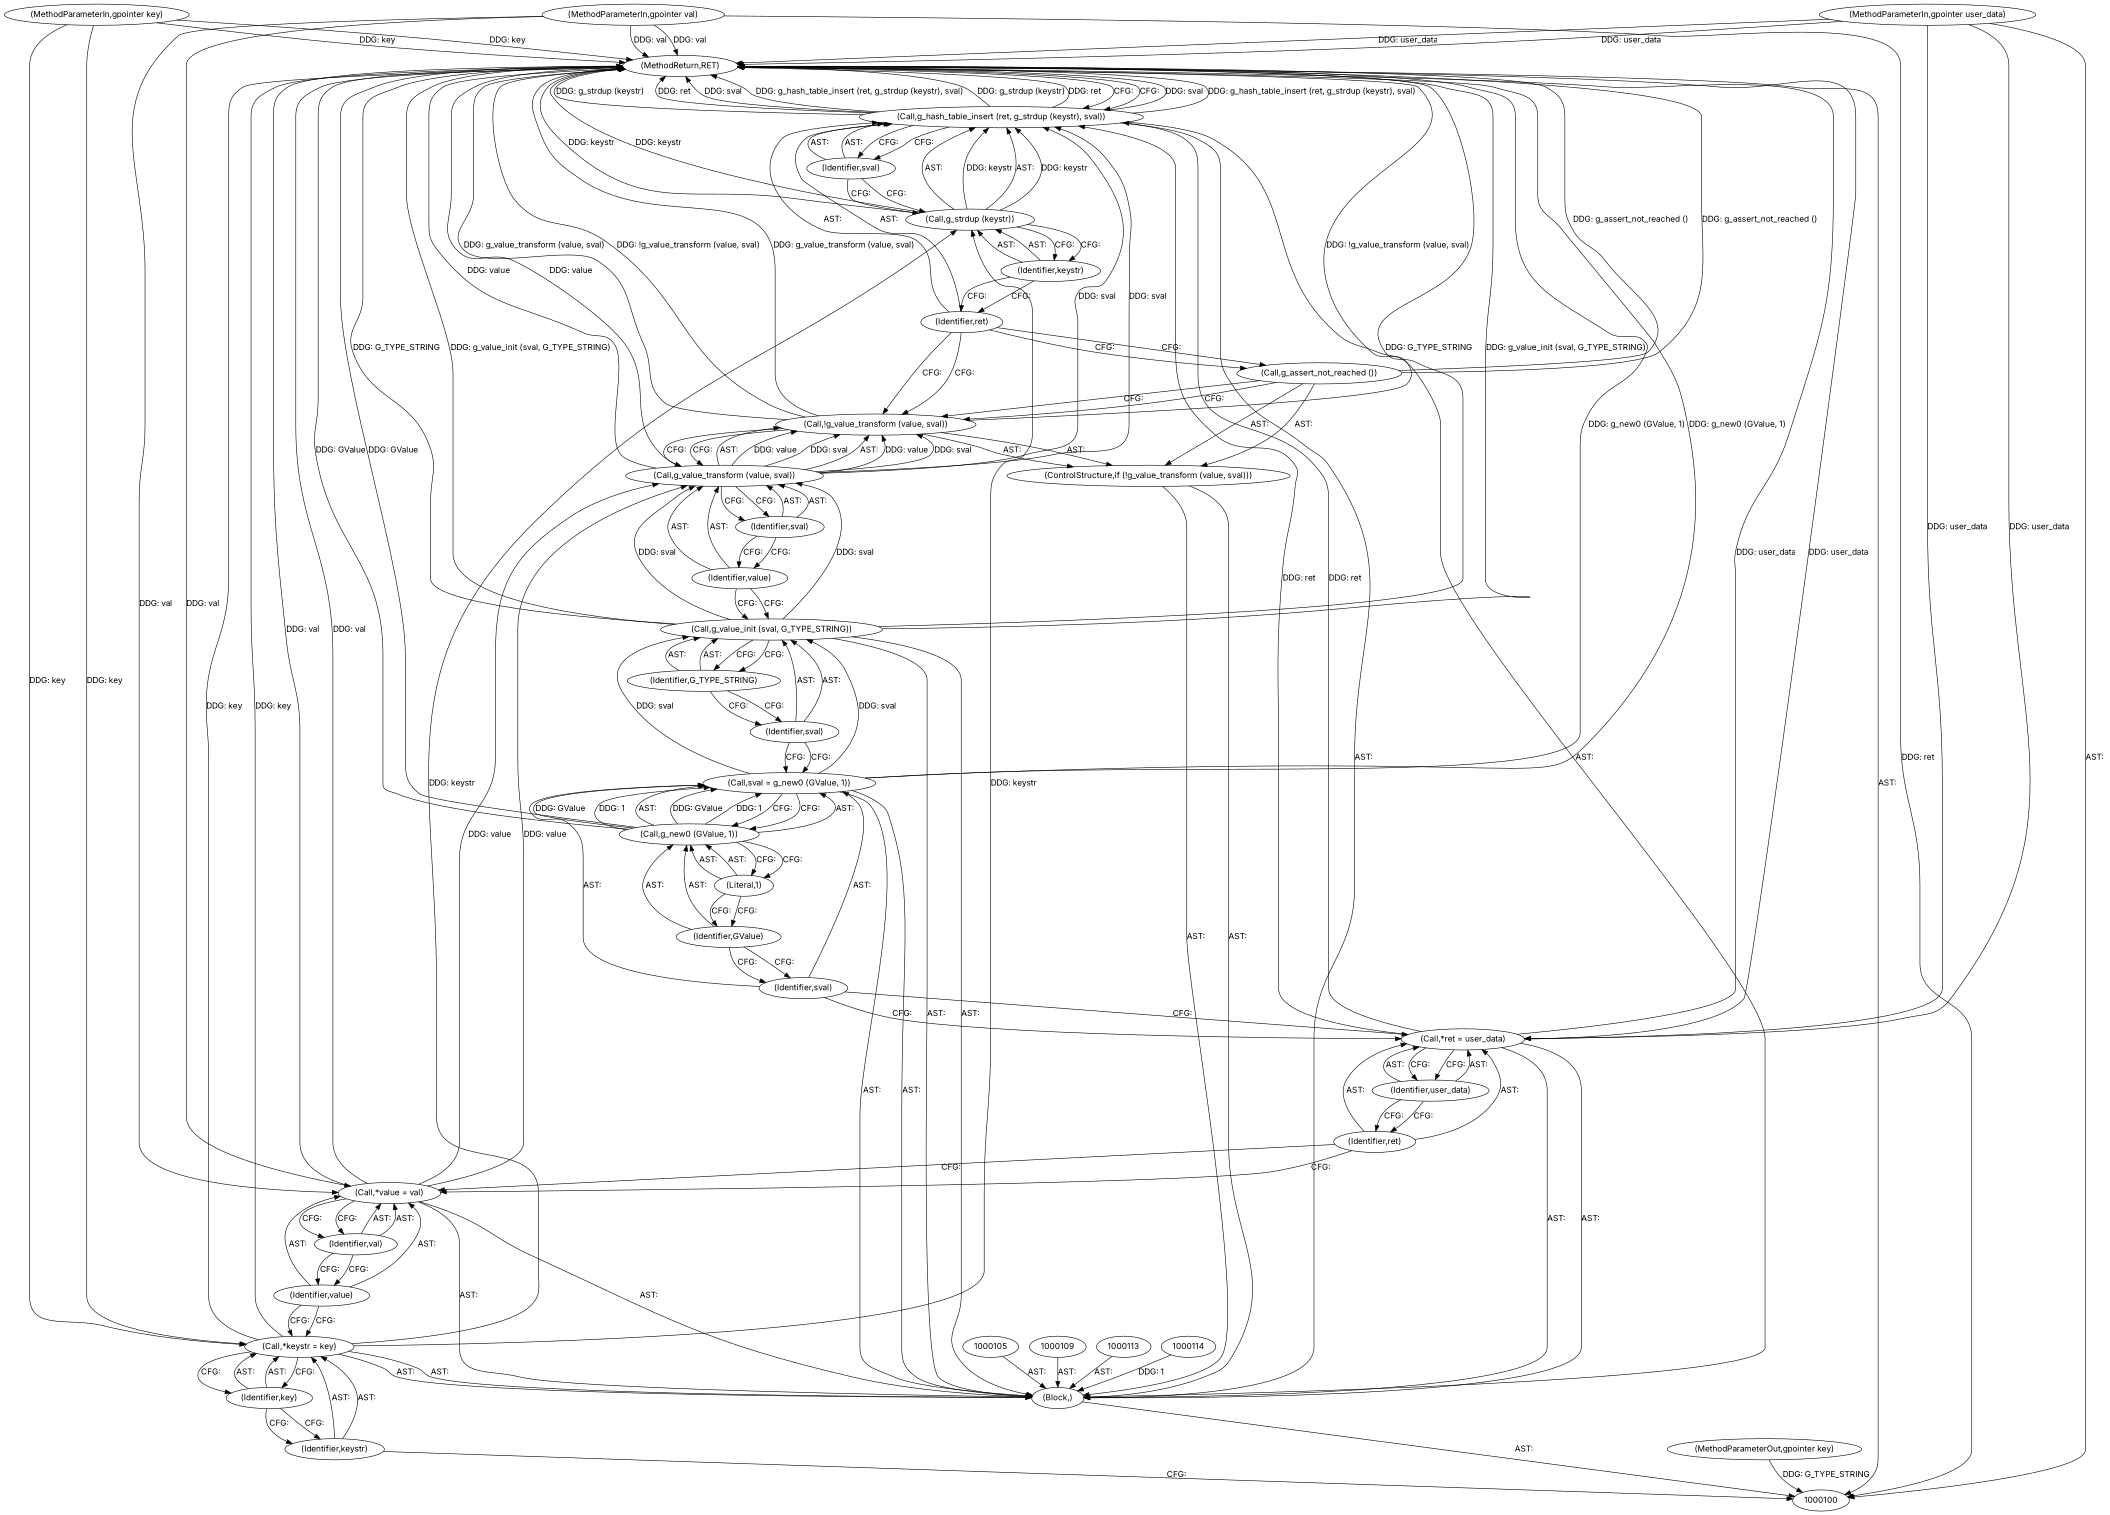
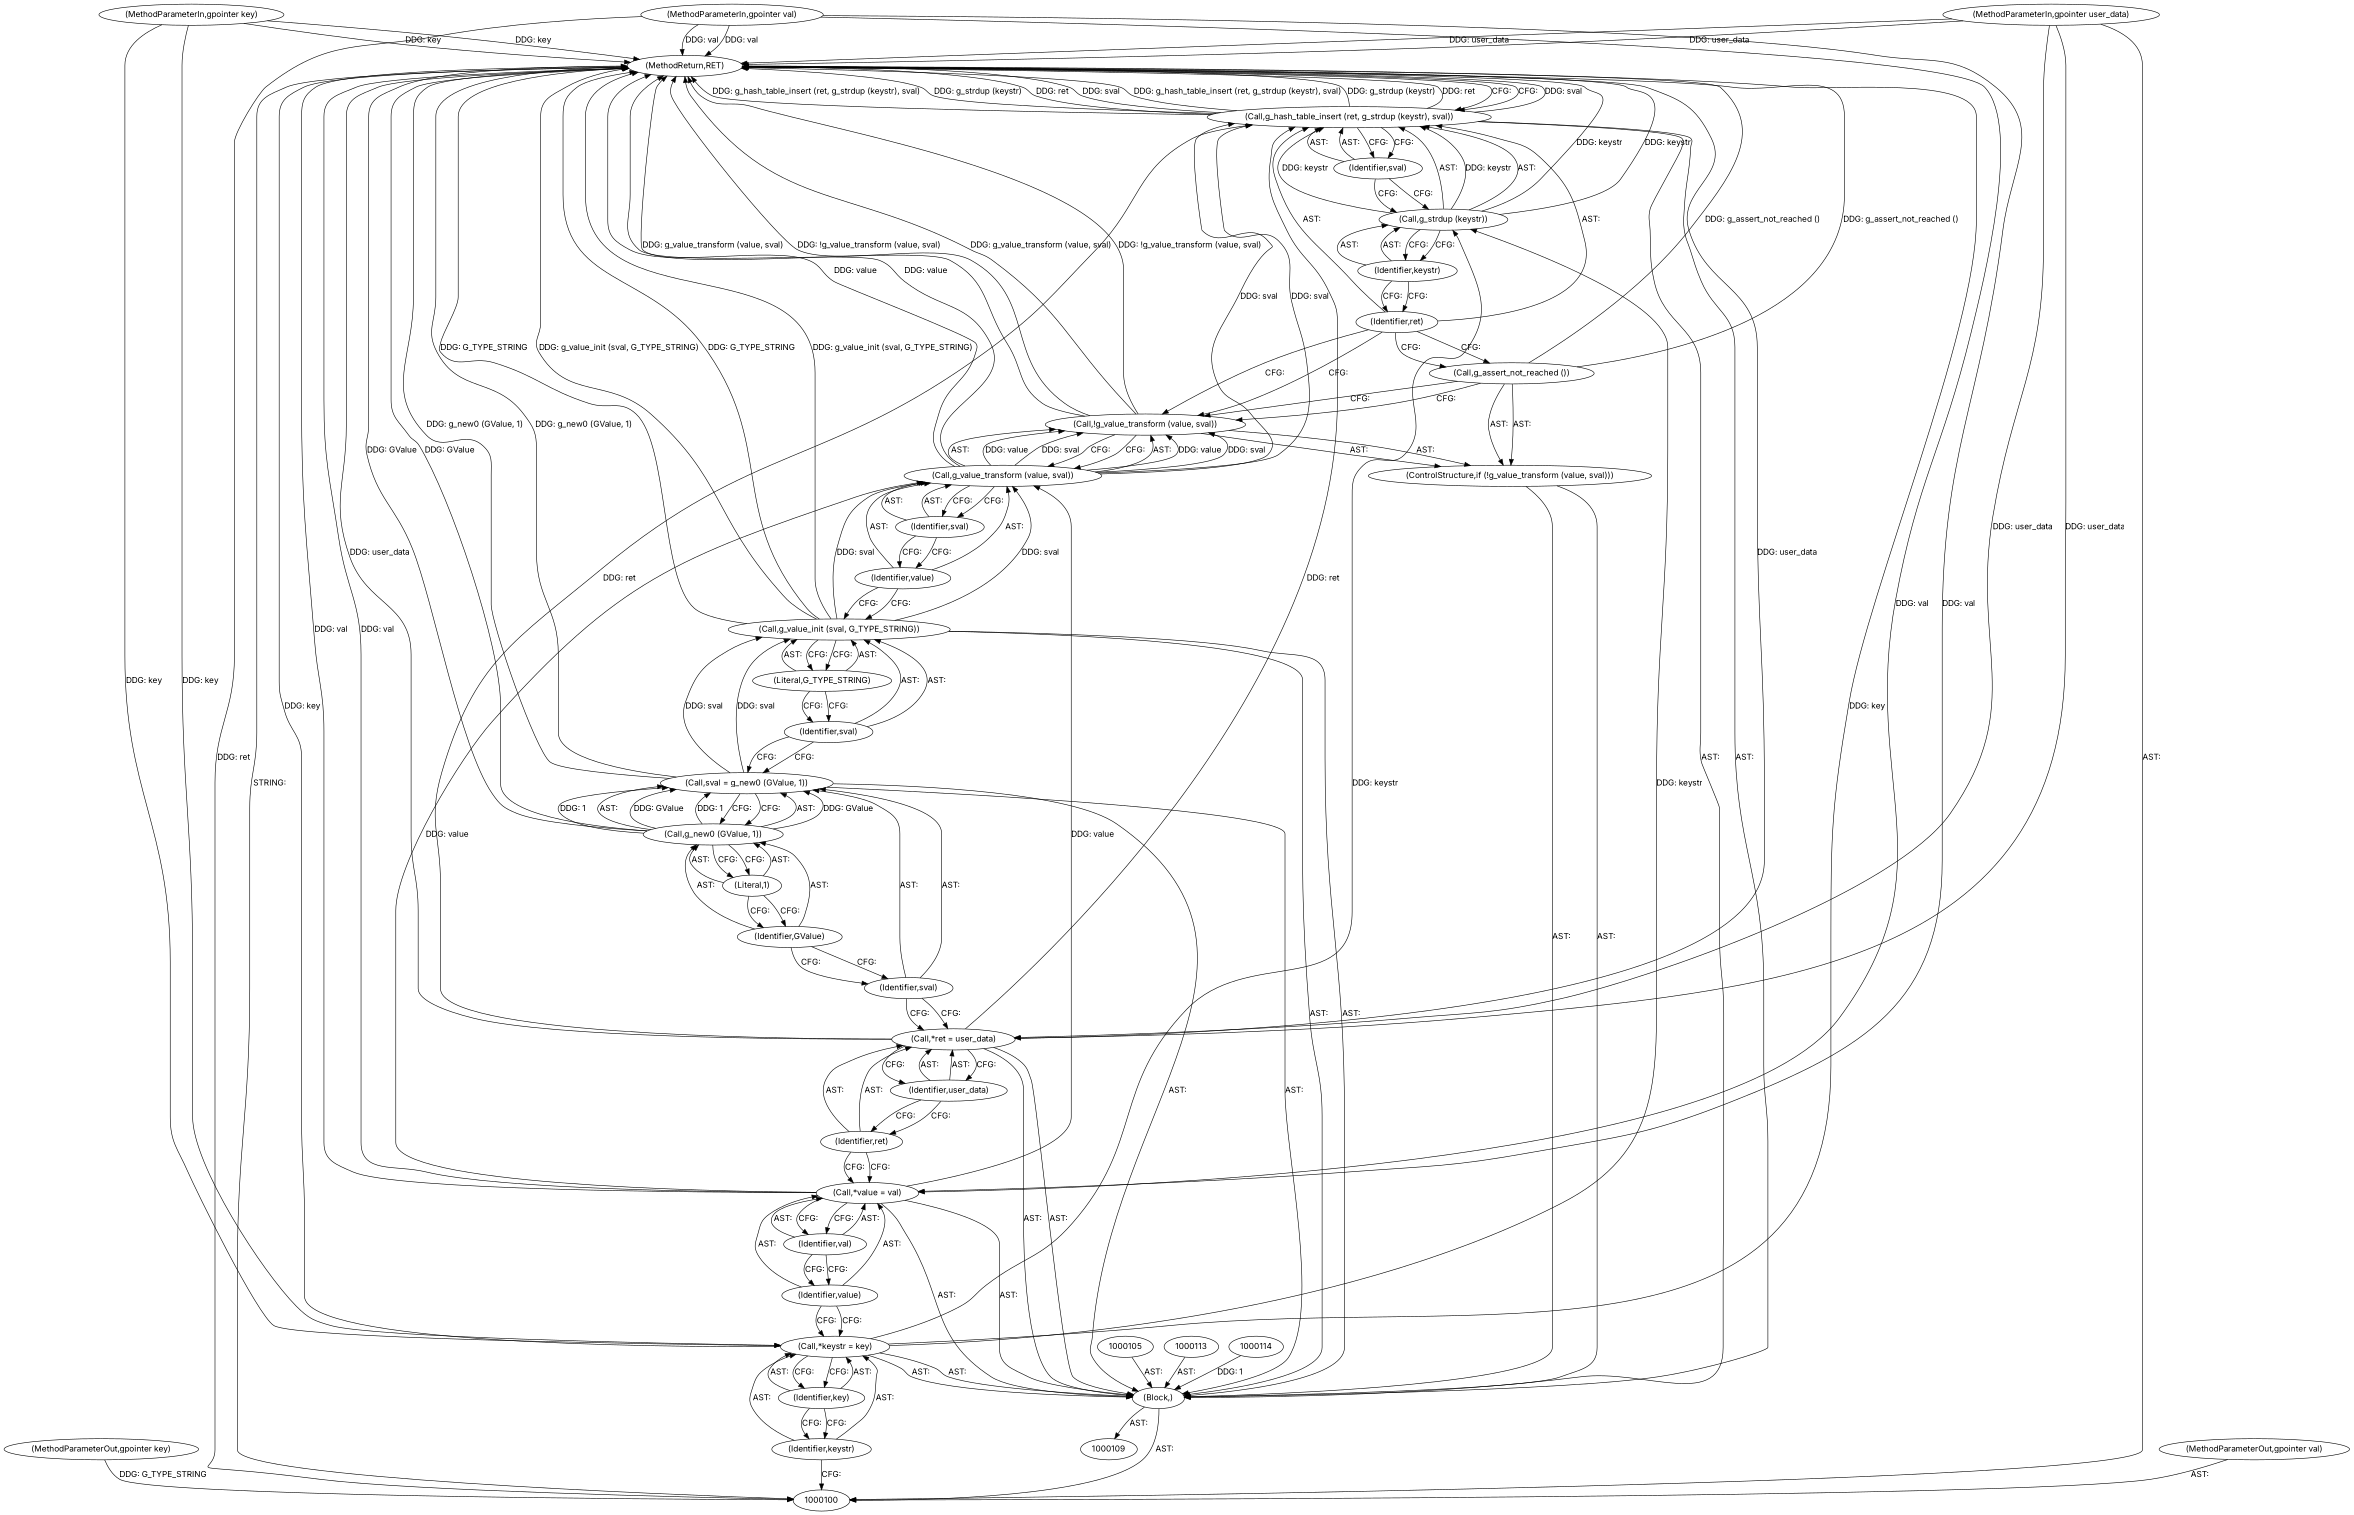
node "(Identifier,G_TYPE_STRING)": label "(Identifier,G_TYPE_STRING)" -> "(Literal,G_TYPE_STRING)"
edge "(MethodReturn,RET)" -> "1000100": label "AST: " -> "STRING: "
edge "1000109" -> "(Block,)": reversed
node "(MethodParameterOut,gpointer val)": added
